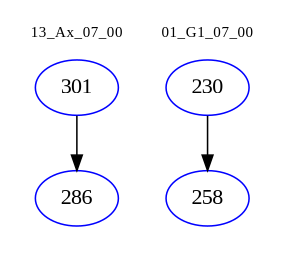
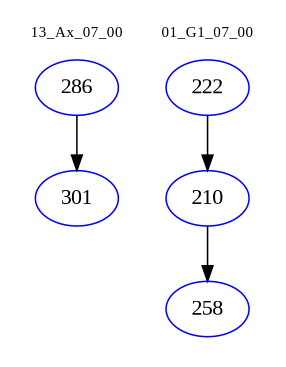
node "230": label "230" -> "210"
node "222": added
edge "301" -> "286": reversed
